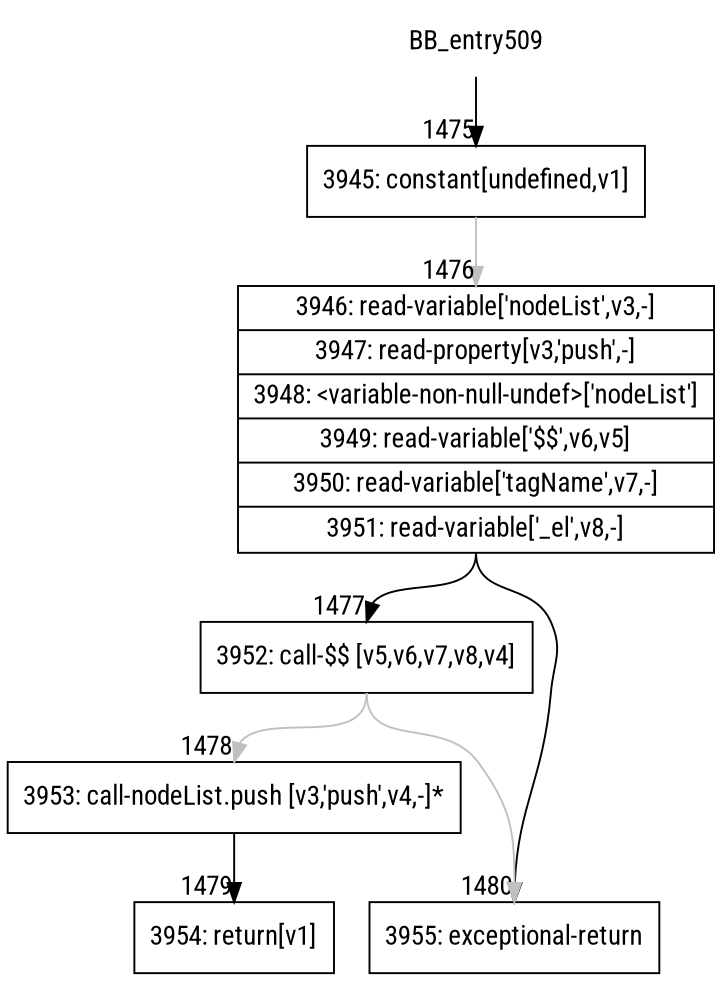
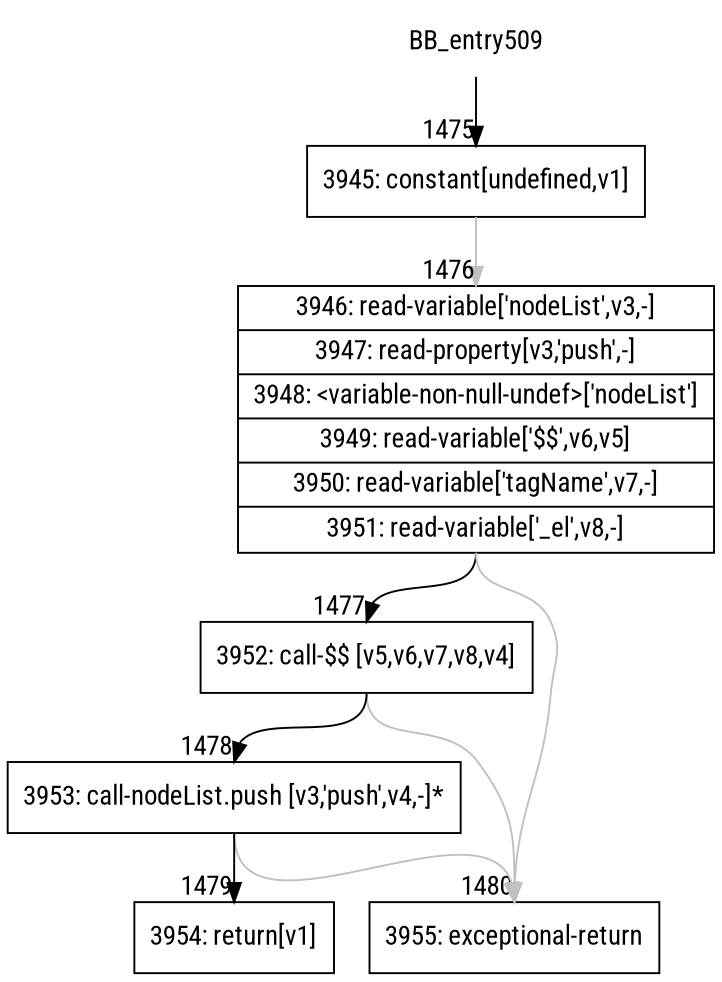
edge "3946: read-variable['nodeList',v3,-]" -> "3955: exceptional-return": color black -> gray
edge "3952: call-$$ [v5,v6,v7,v8,v4]" -> "3953: call-nodeList.push [v3,'push',v4,-]*": color gray -> black
edge "3953: call-nodeList.push [v3,'push',v4,-]*" -> "3955: exceptional-return": added
